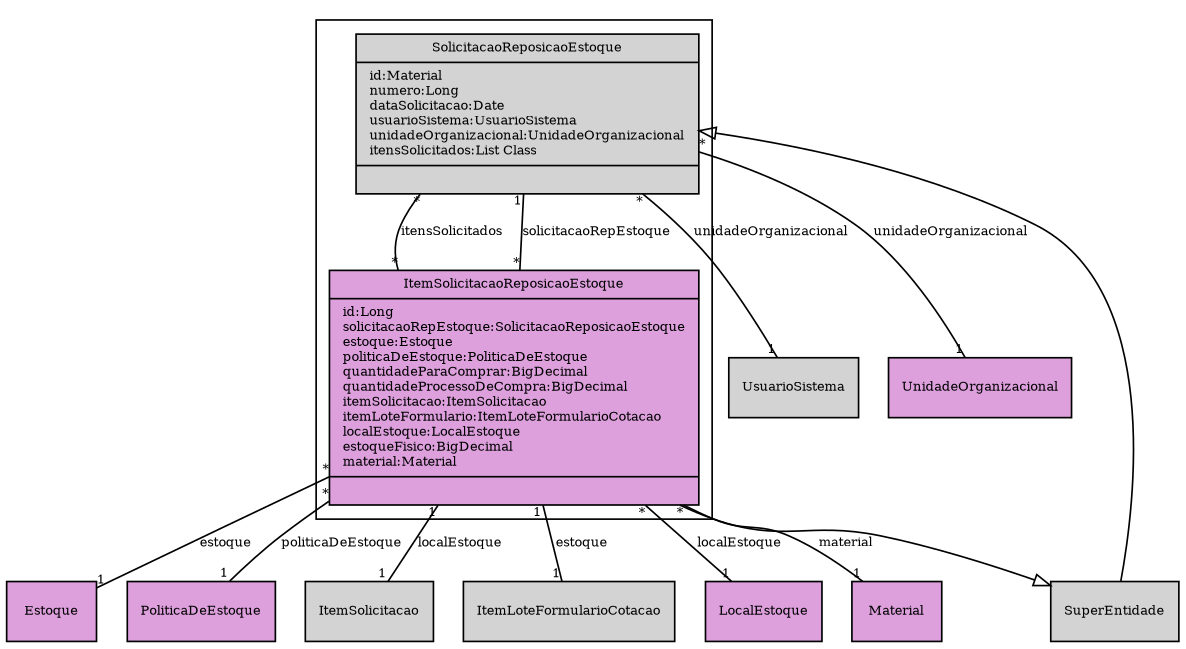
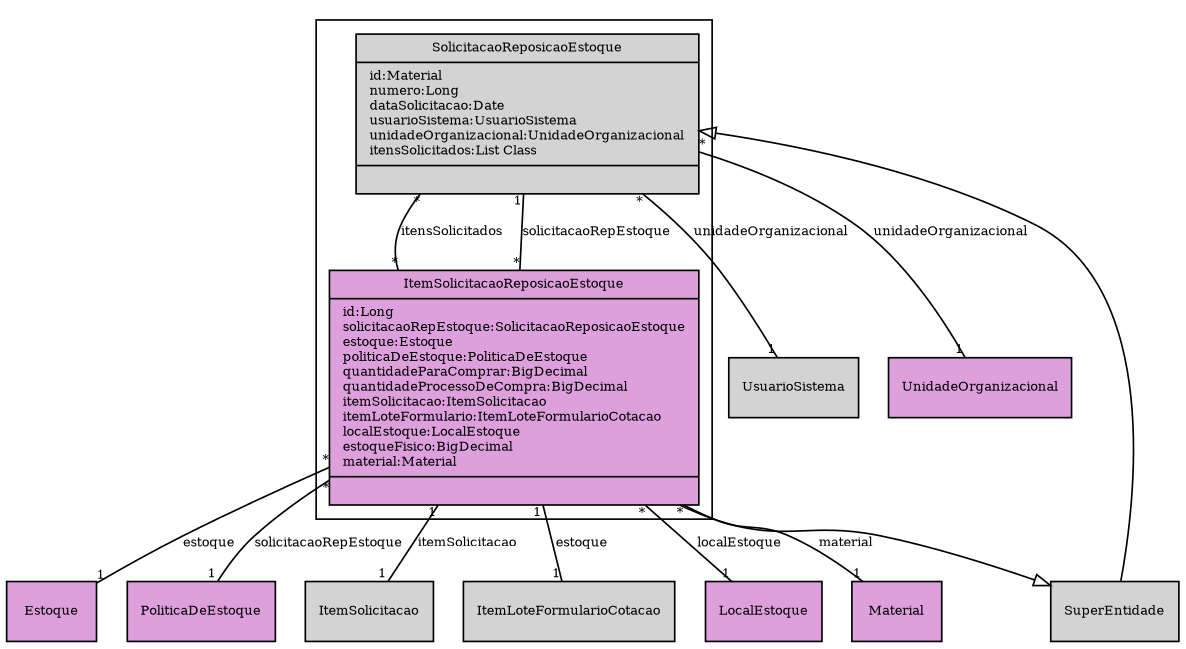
edge "ItemSolicitacaoReposicaoEstoque" -- "PoliticaDeEstoque": label "politicaDeEstoque" -> "solicitacaoRepEstoque"
edge "ItemSolicitacaoReposicaoEstoque" -- "ItemSolicitacao": label "localEstoque" -> "itemSolicitacao"
